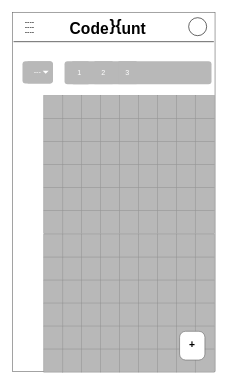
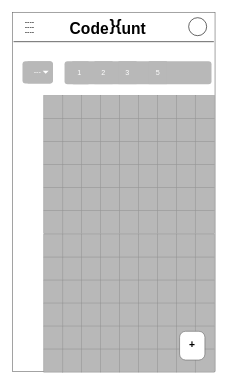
node "5": added
